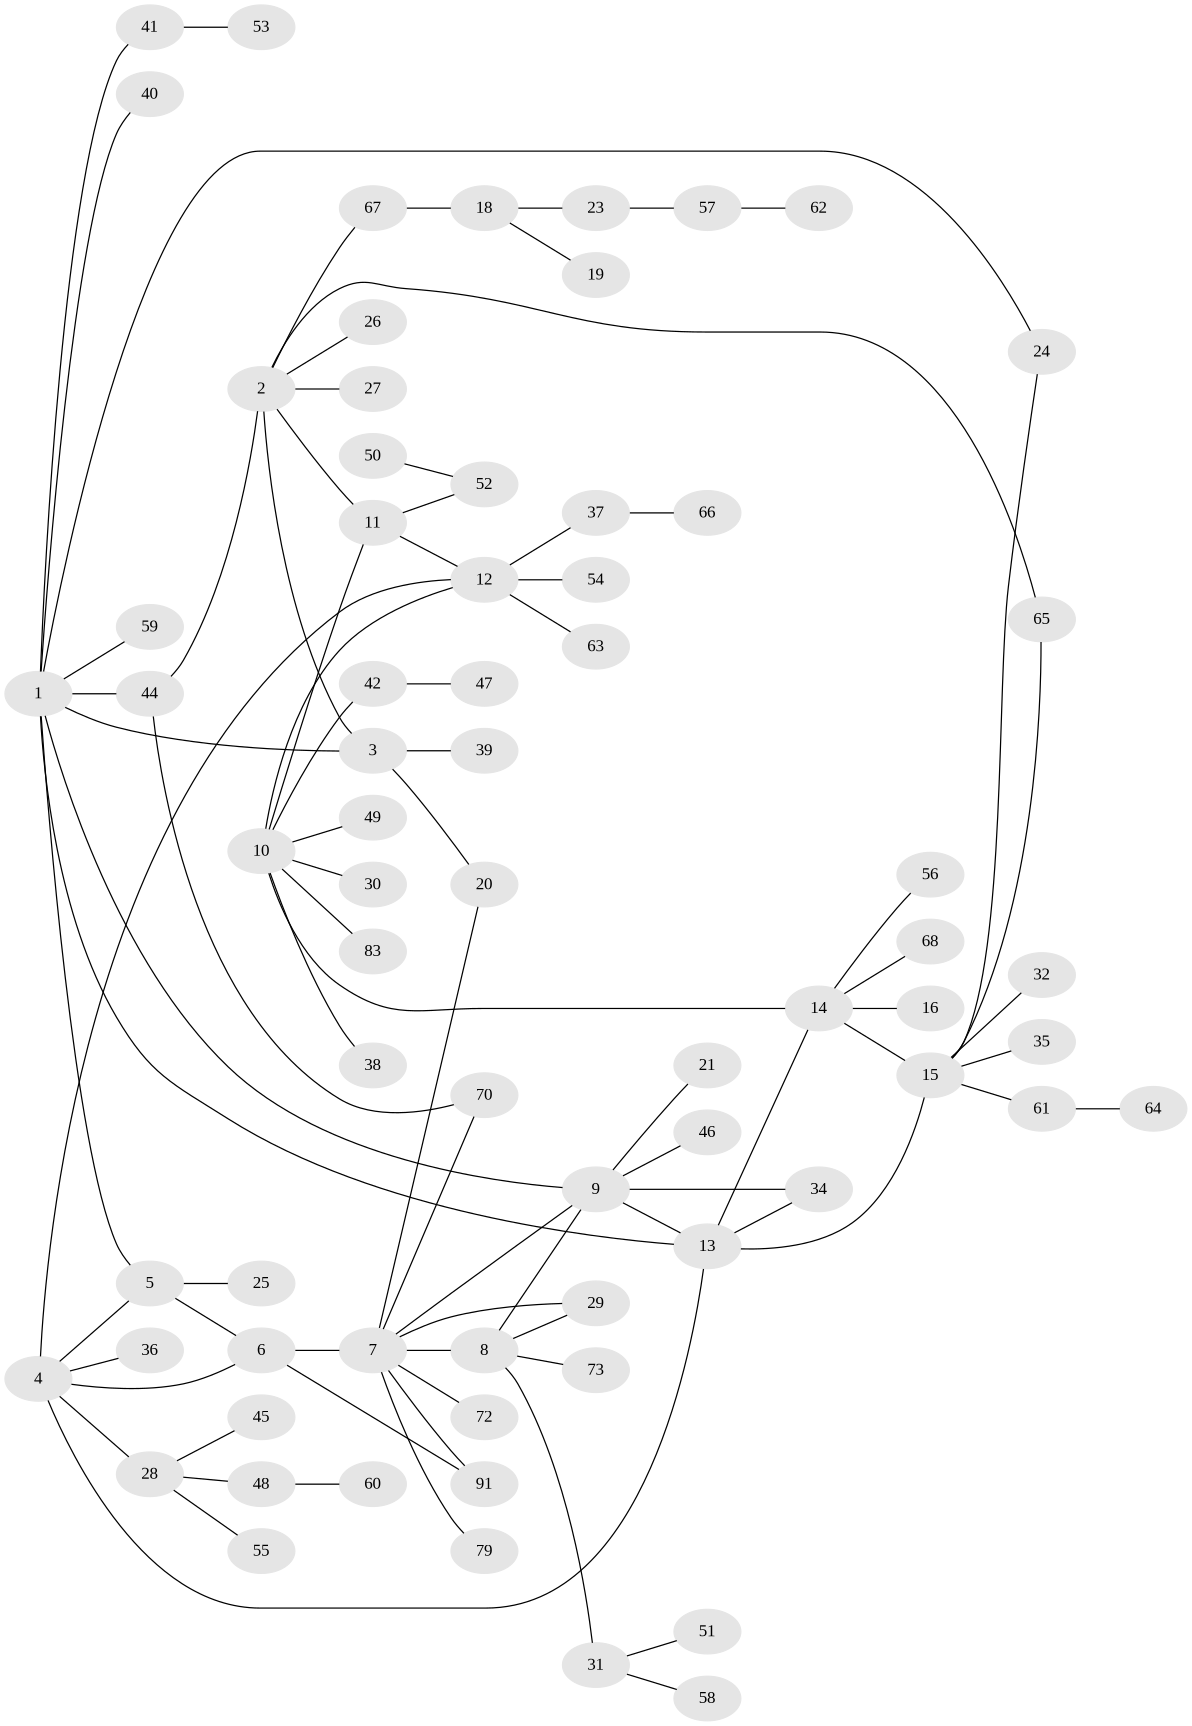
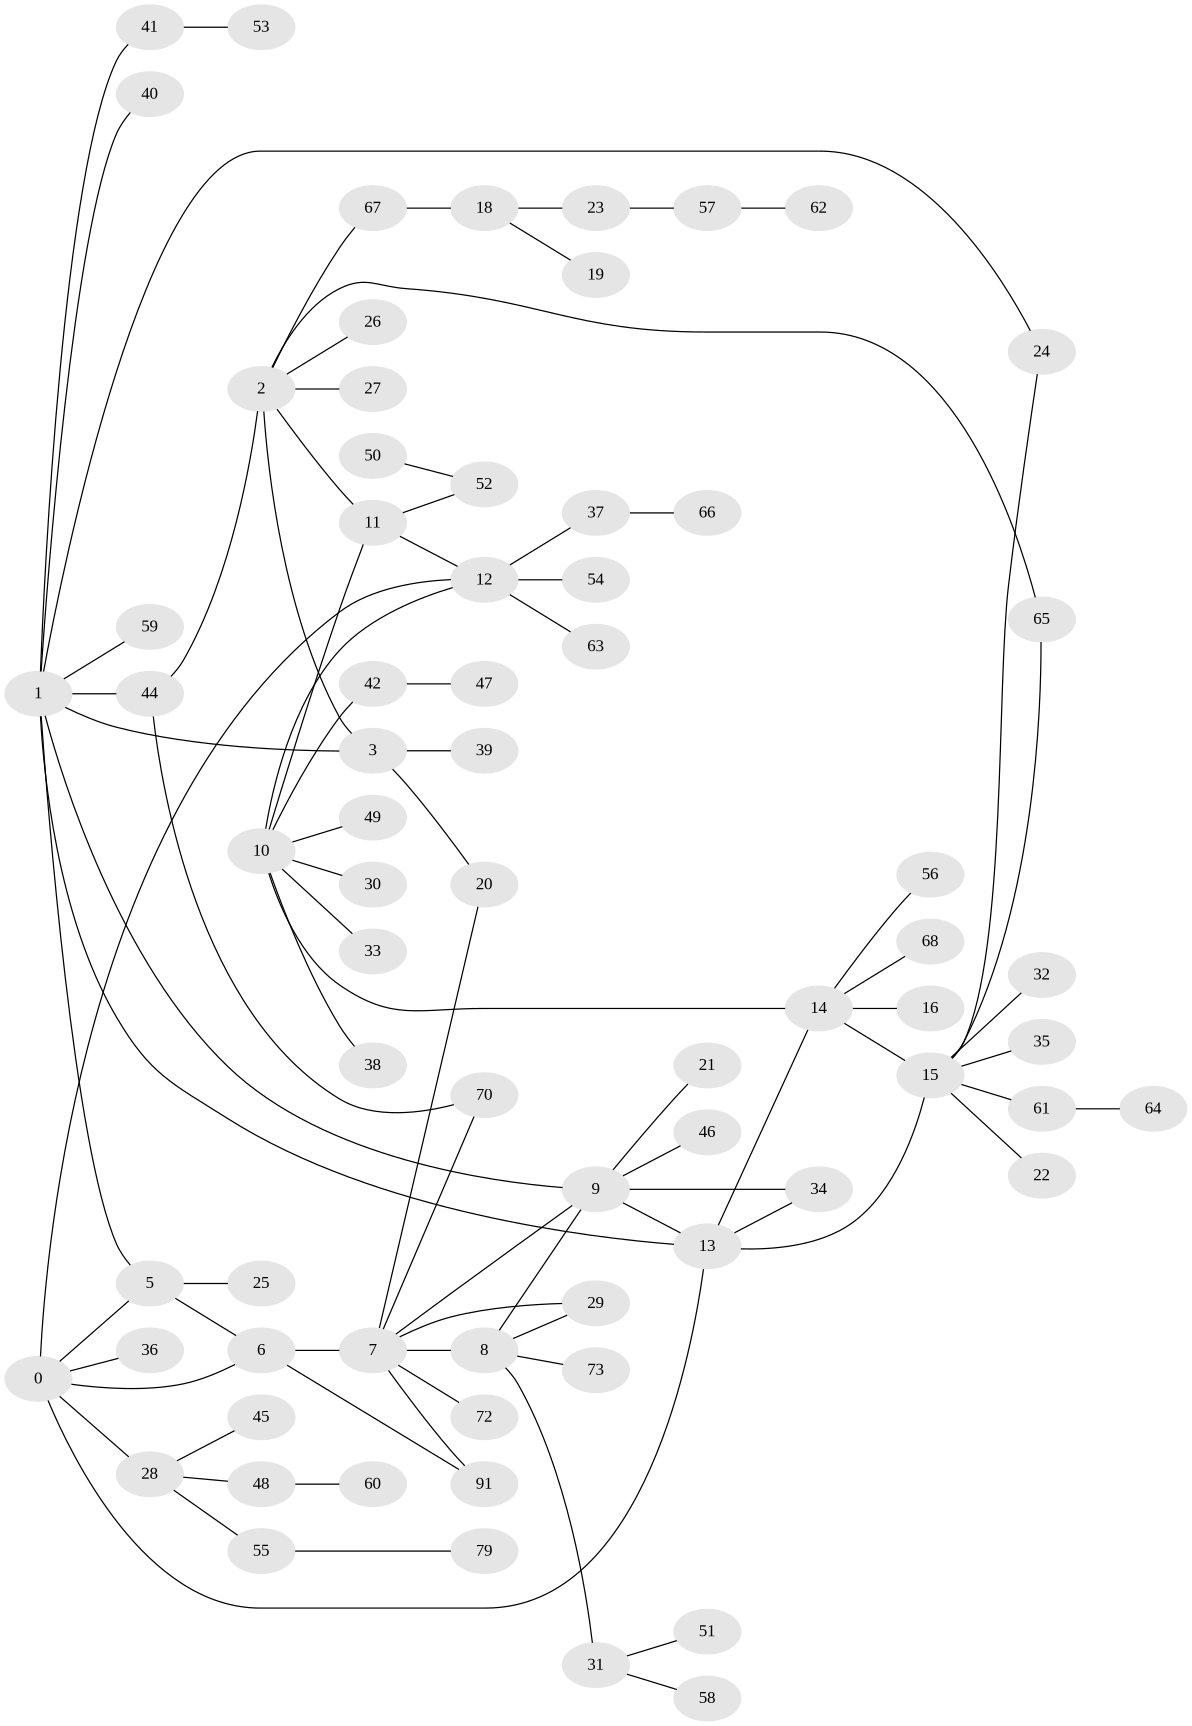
node "83": label "83" -> "33"
node "22": added
node "4": label "4" -> "0"
edge "7" -- "79": now "55" -- "79"
